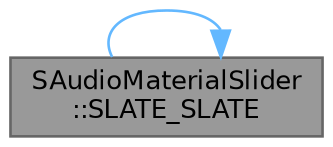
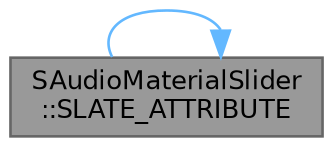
node "SAudioMaterialSlider ::SLATE_SLATE": label "SAudioMaterialSlider ::SLATE_SLATE" -> "SAudioMaterialSlider ::SLATE_ATTRIBUTE"
